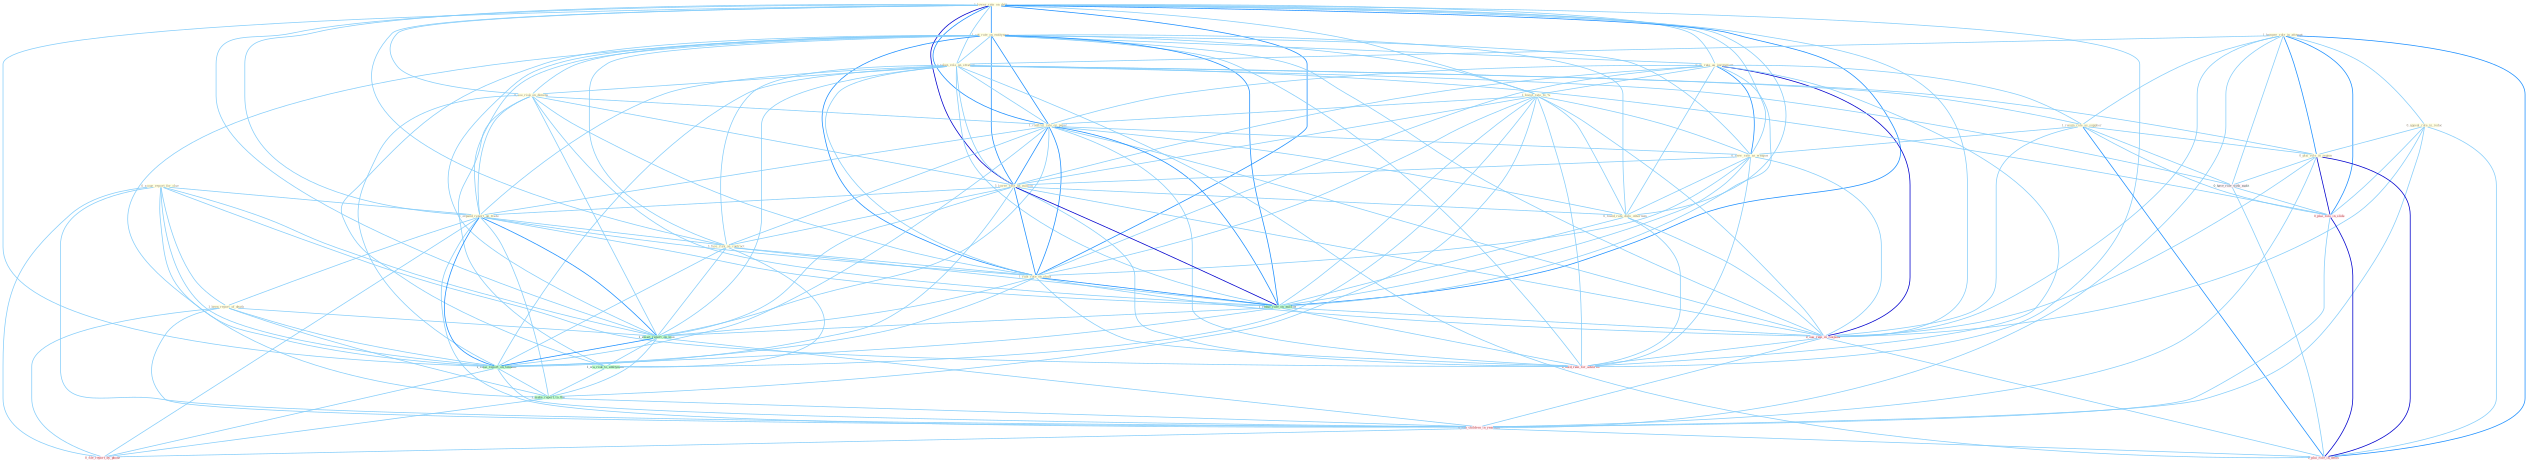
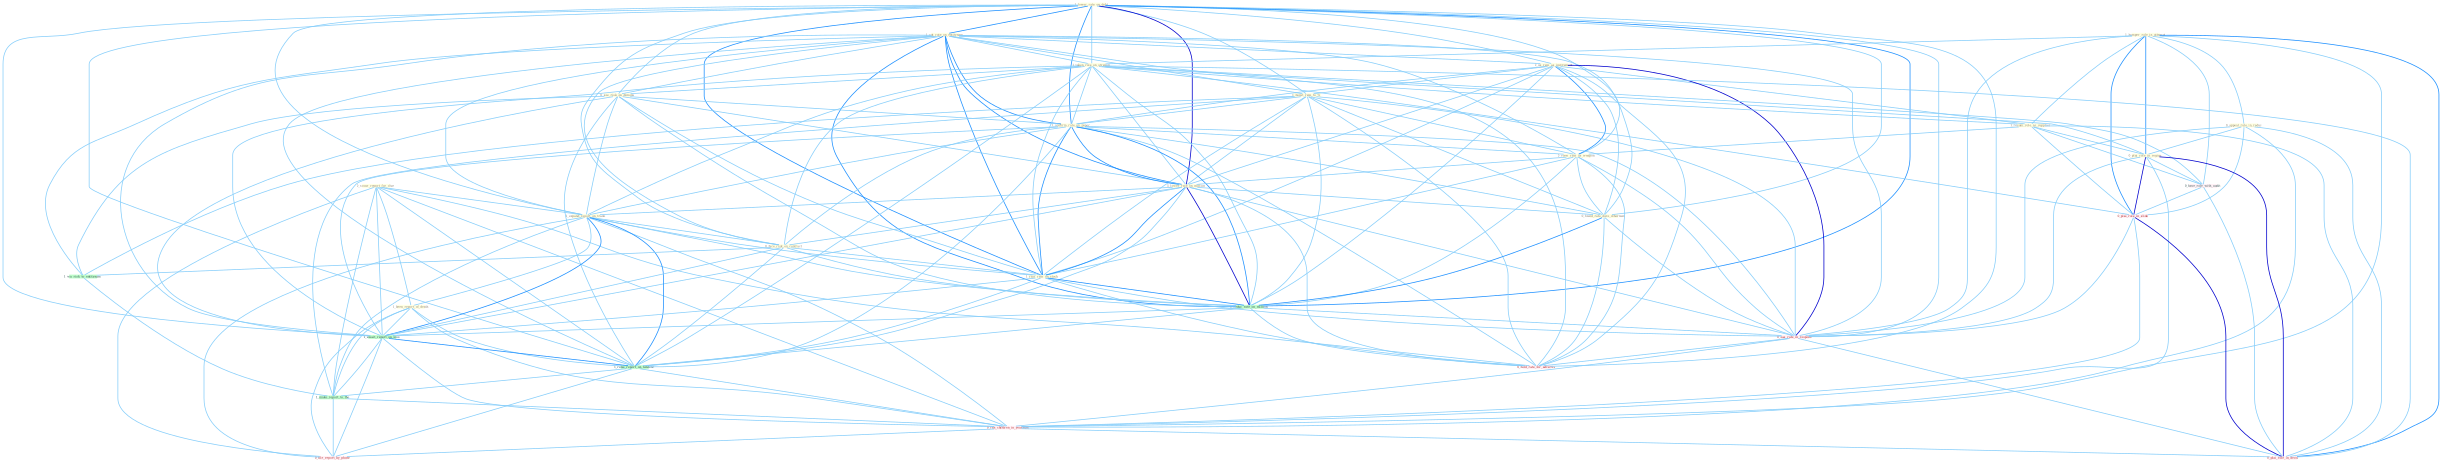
edge "0_found_rate_dure_othernum" -- "1_reduc_rate_on_million": color #87cefa -> #1e90ff
edge "1_resum_role_as_supplier" -- "0_eas_rate_in_respons": now "0_plai_role_in_slide" -- "0_eas_rate_in_respons"
edge "1_resum_role_as_supplier" -- "0_plai_role_in_decis": color #1e90ff -> #87cefa
edge "1_await_report_on_loss" -- "1_wa_risk_to_entitynam": now "1_await_report_on_loss" -- "0_file_report_by_phone"
